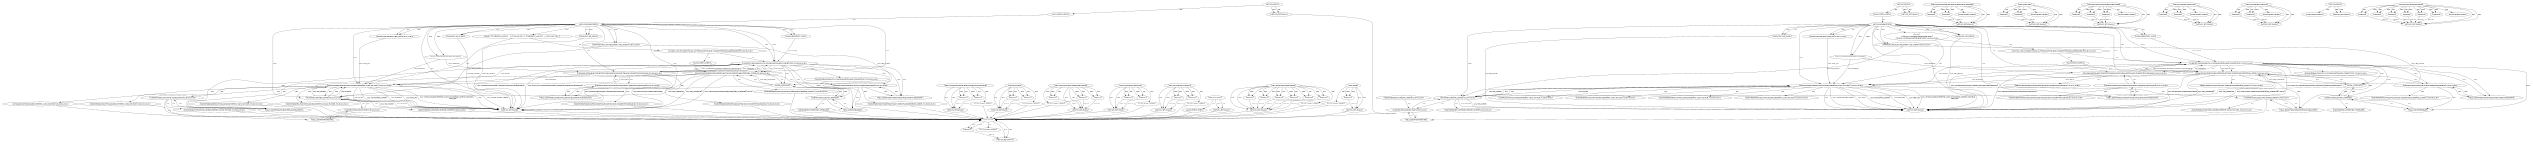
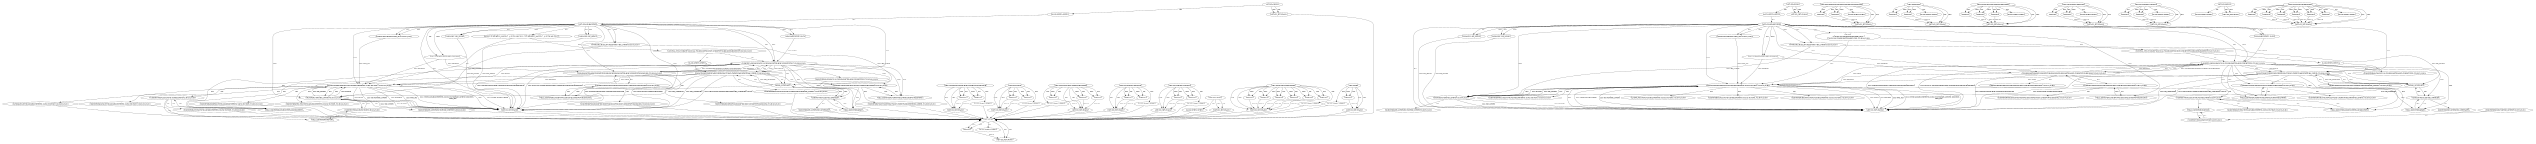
edge "<(<operator>.fieldAccess,std::move)<SUB>9</SUB>>" -> "<(std.move,std::move(new_contents))<SUB>9</SUB>>": removed, label "CFG:"
edge "<(std.move,std::move(new_contents))<SUB>9</SUB>>" -> "<(<operator>.fieldAccess,std::move)<SUB>9</SUB>>": removed, label "AST:"
